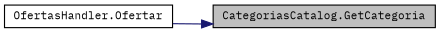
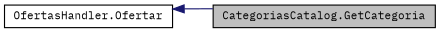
edge "OfertasHandler.Ofertar" -> "CategoriasCatalog.GetCategoria": reversed
